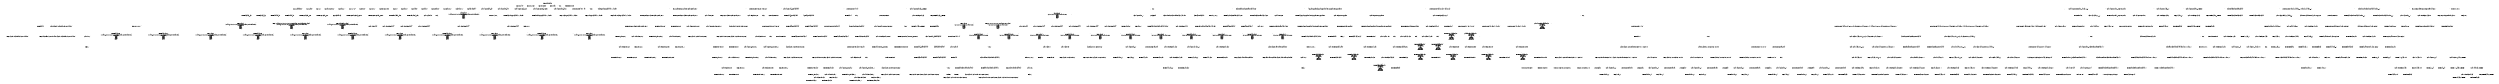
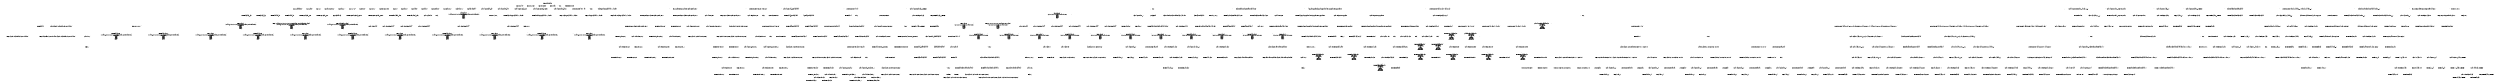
node "(IDENTIFIER,elems,ap_check_sa_query_timeout(hapda, sta))": label "(IDENTIFIER,elems,ap_check_sa_query_timeout(hapda, sta))" -> "(IDENTIFIER,sta,ap_check_sa_query_timeout(hapda, sta))"
